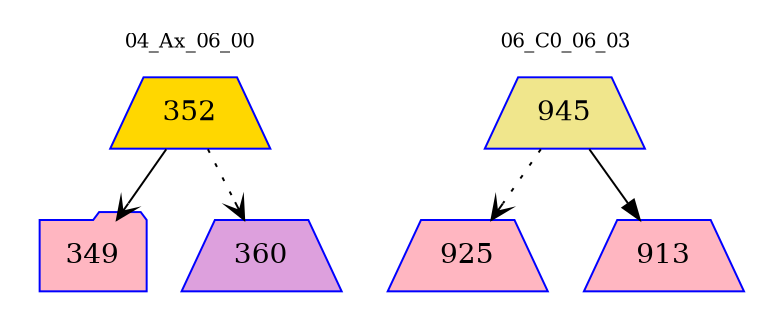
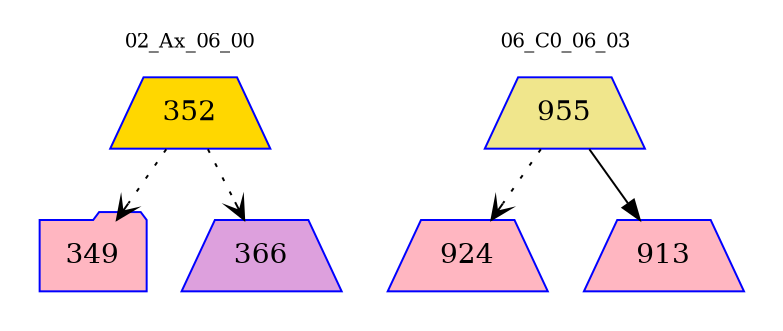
cluster "04_Ax_06_00": label "04_Ax_06_00" -> "02_Ax_06_00"
node "945": label "945" -> "955"
edge "352" -> "349": style solid -> dotted
node "360": label "360" -> "366"
node "925": label "925" -> "924"
